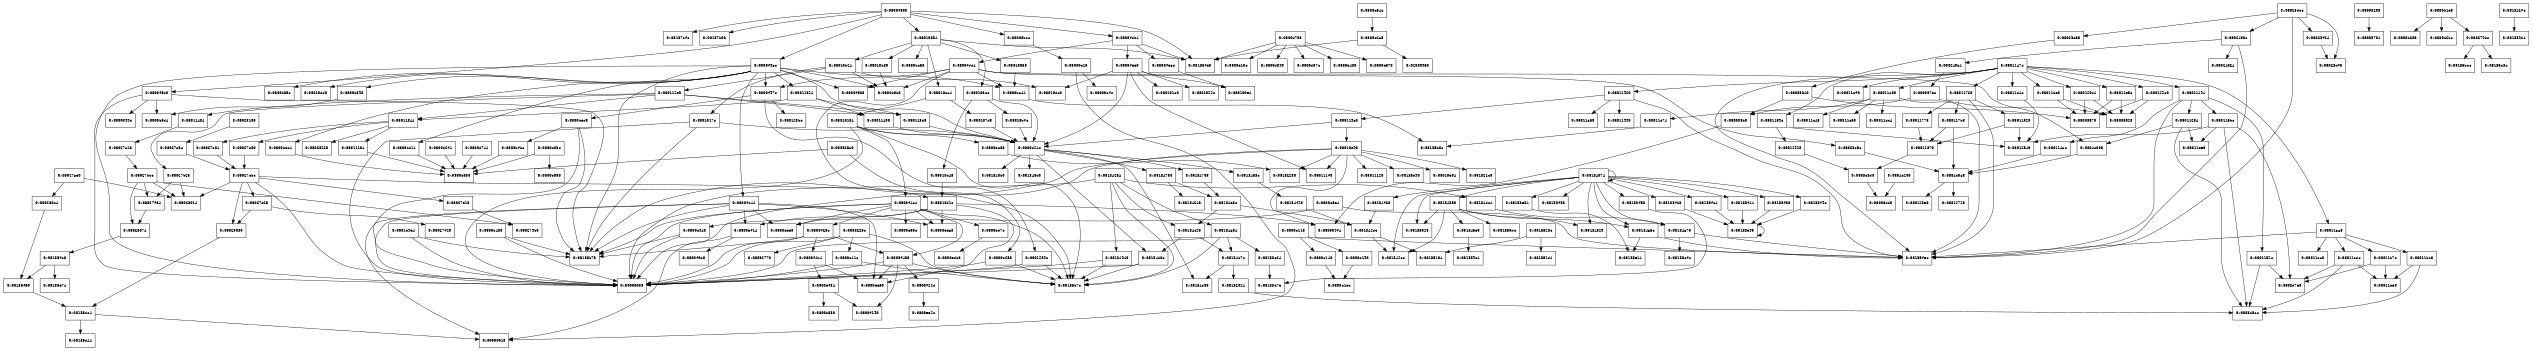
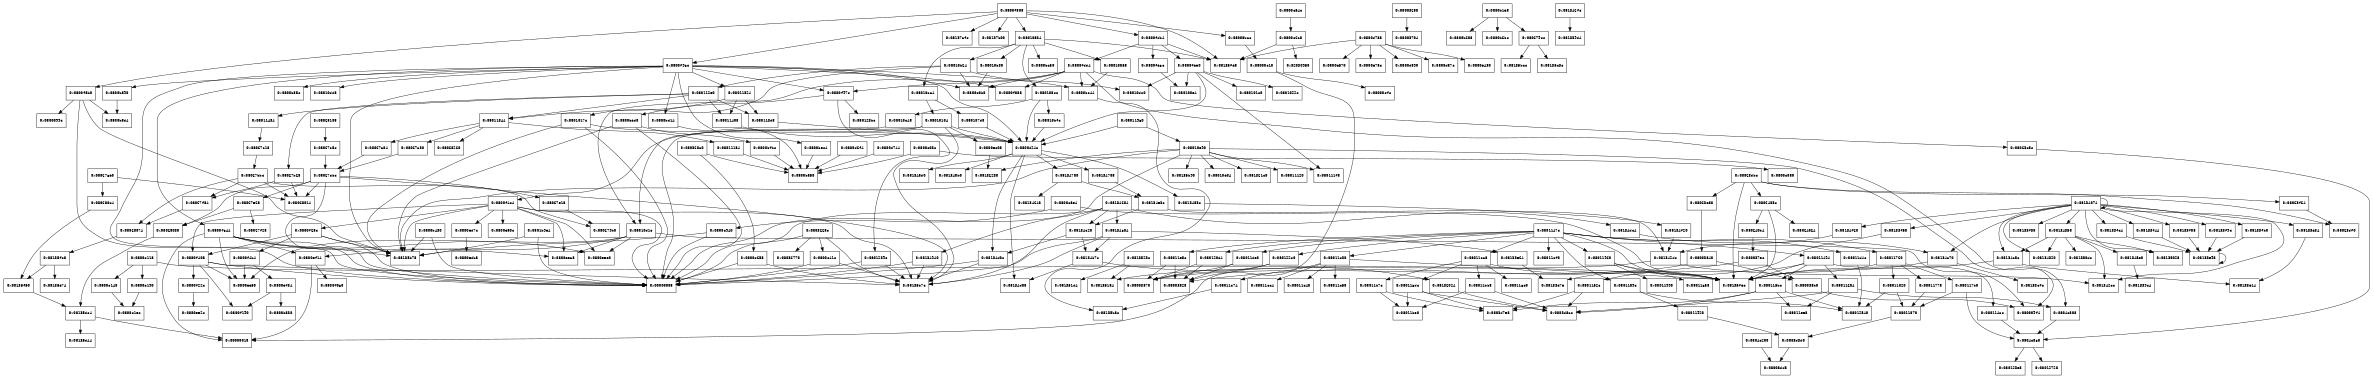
node "0x0800e18c": label "0x0800e18c" -> "0x0800e78c"
edge "0x08011960" -> "0x080119a0": removed
